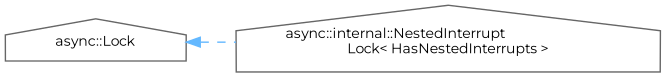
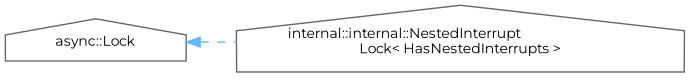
node "async::internal::NestedInterrupt Lock< HasNestedInterrupts >": label "async::internal::NestedInterrupt Lock< HasNestedInterrupts >" -> "internal::internal::NestedInterrupt Lock< HasNestedInterrupts >"
